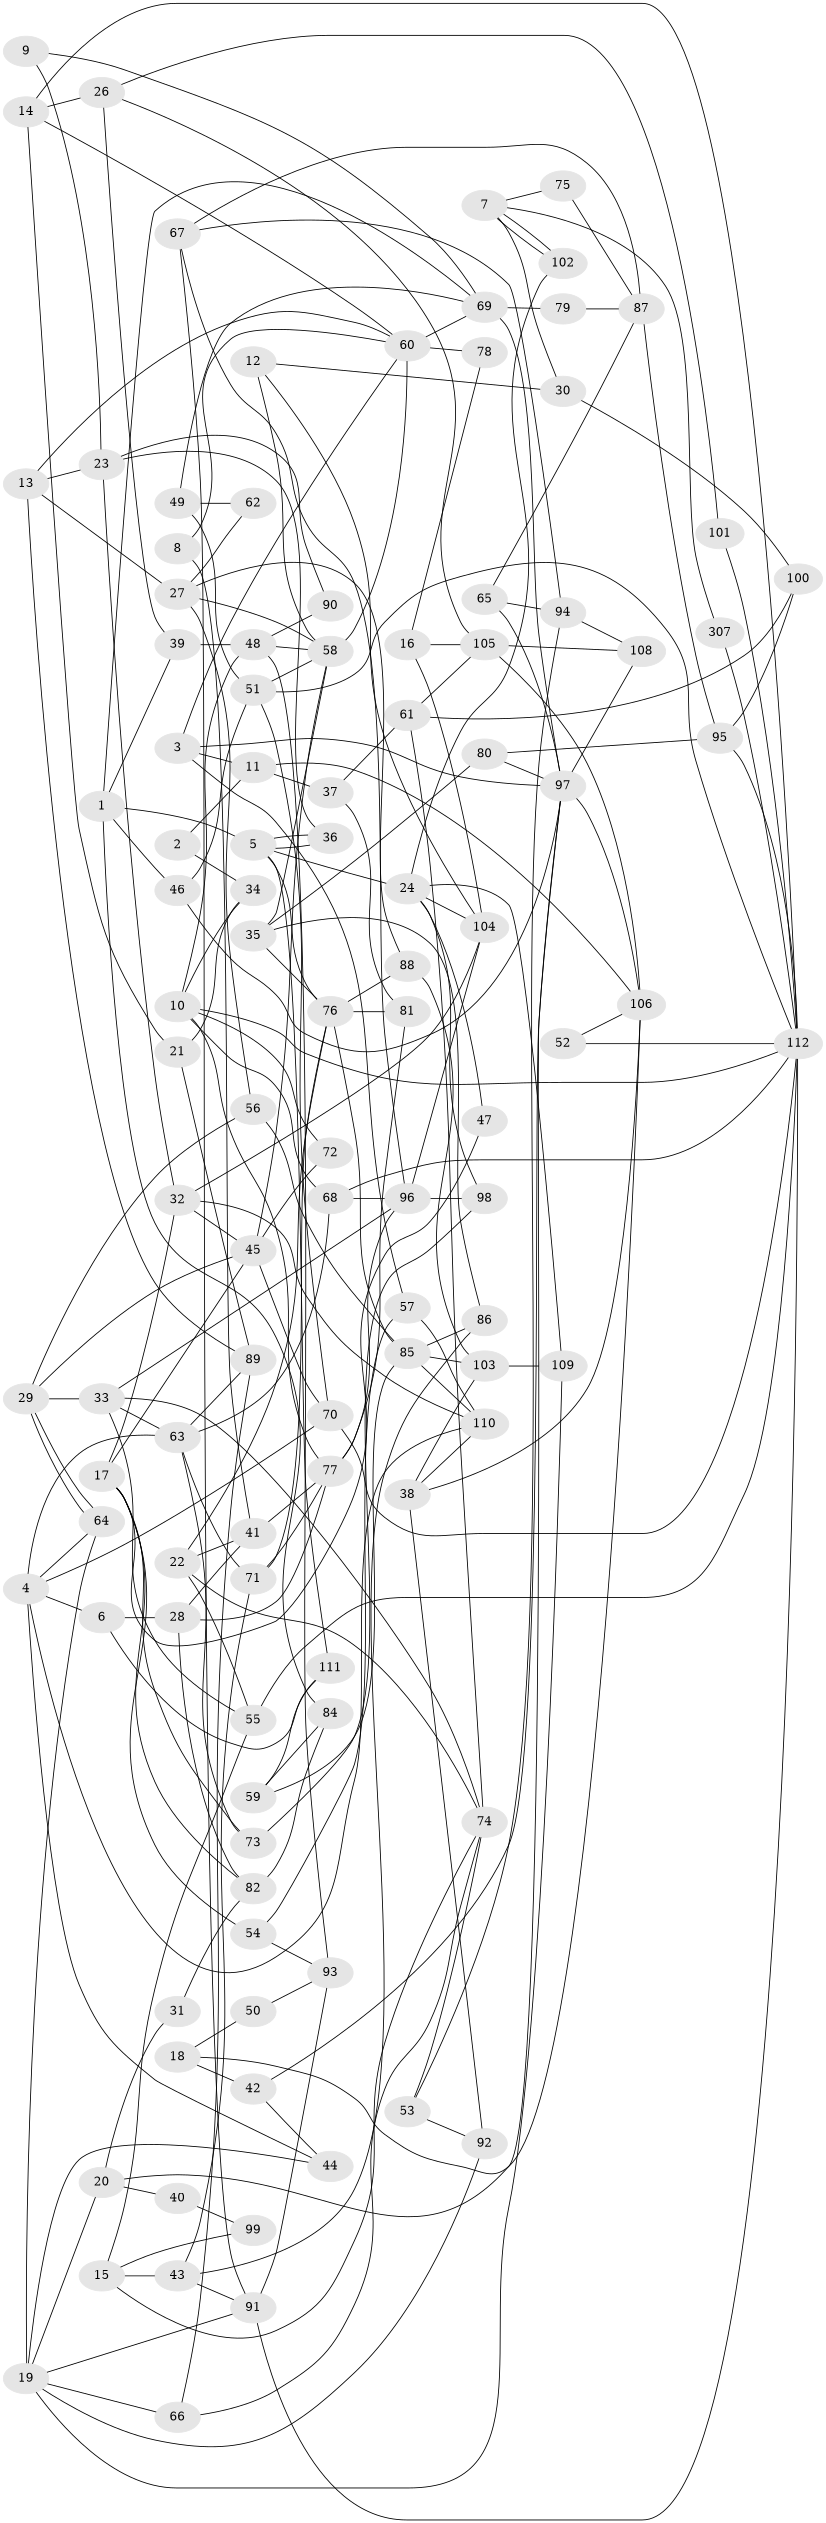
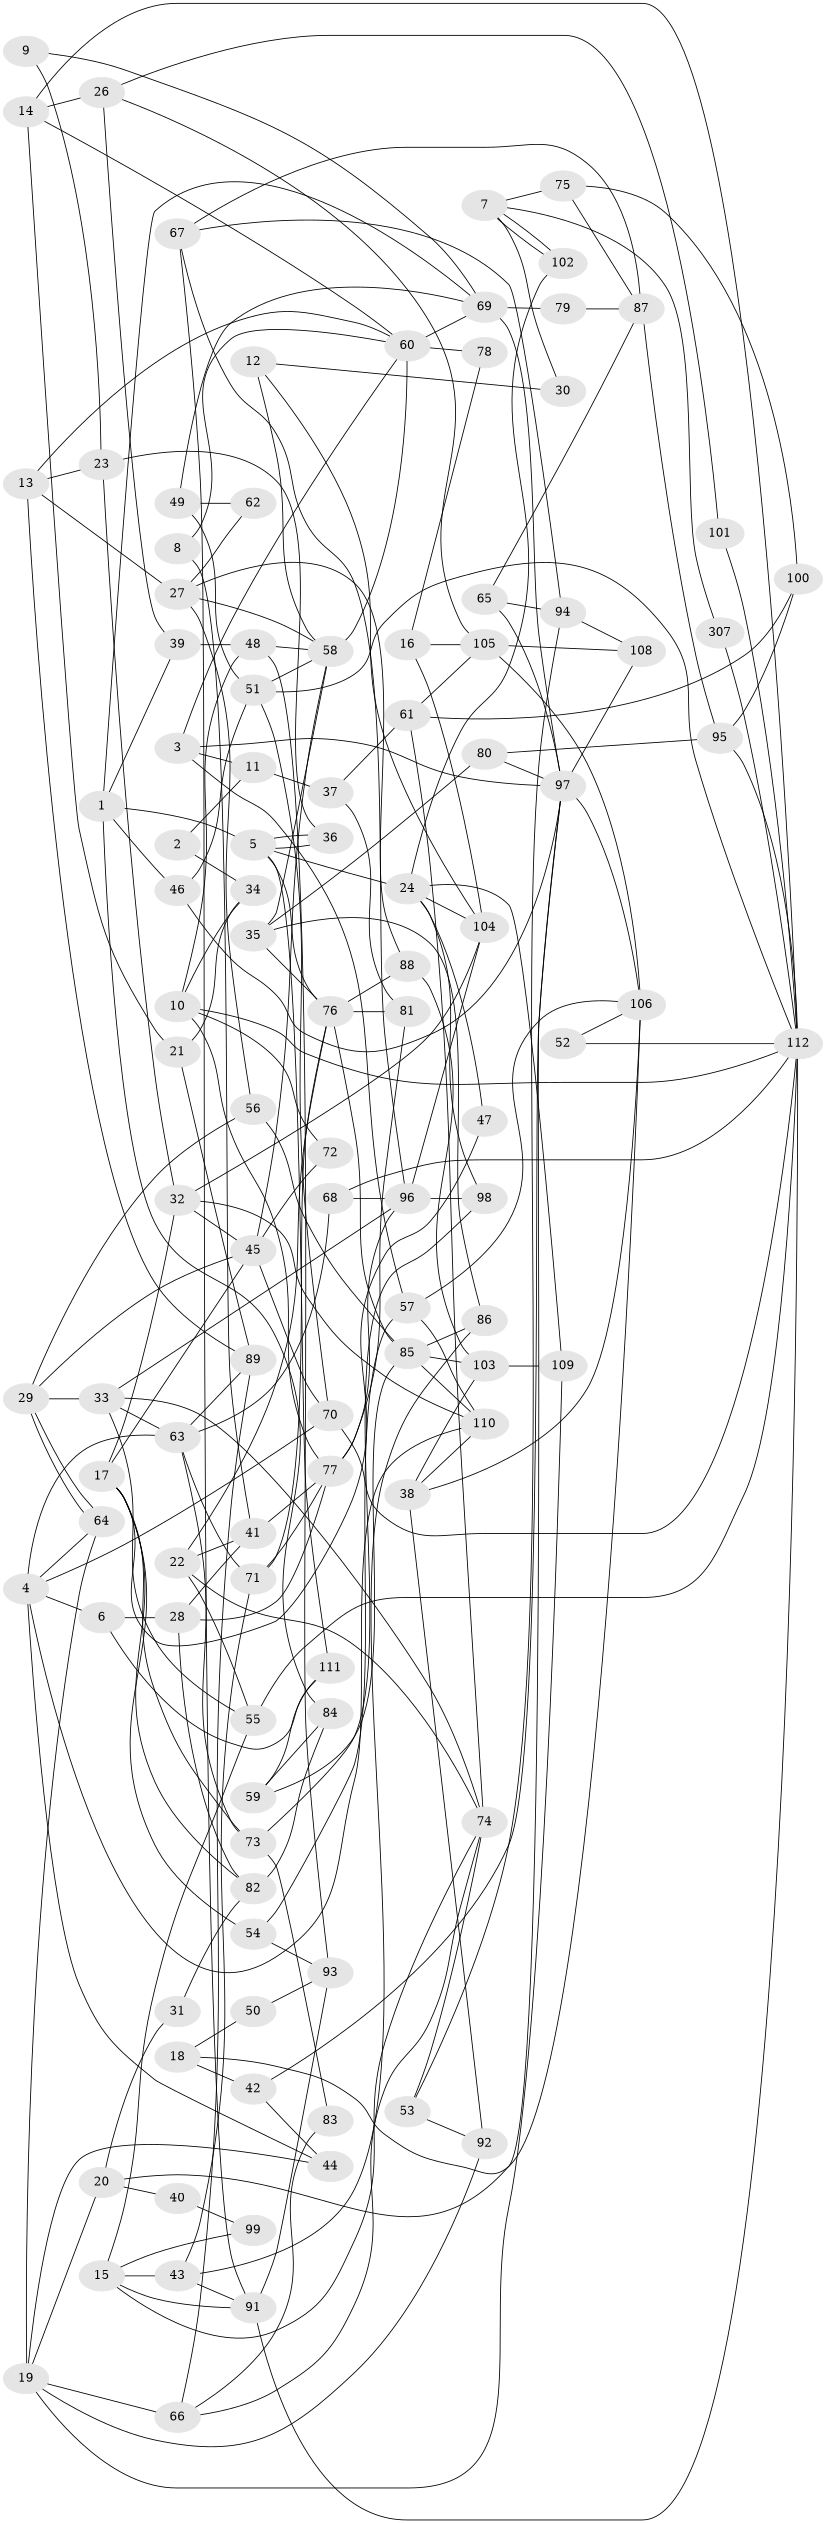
edge "30" -- "100": now "75" -- "100"
node "90": removed
edge "11" -- "106": now "57" -- "106"
edge "10" -- "68": removed
node "83": added
edge "91" -- "19": now "91" -- "15"
